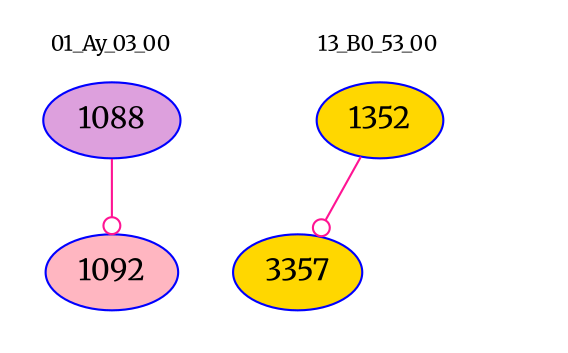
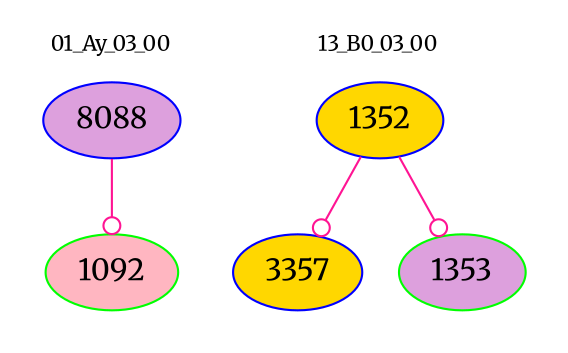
cluster "13_B0_53_00": label "13_B0_53_00" -> "13_B0_03_00"
node "1088": label "1088" -> "8088"
node "1092": color blue -> green
node "1353": added
